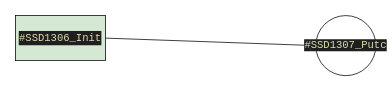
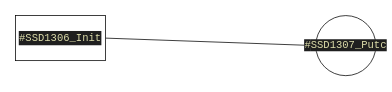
node "#SSD1306_Init": fillcolor #d5e8d4 -> #ffffff
